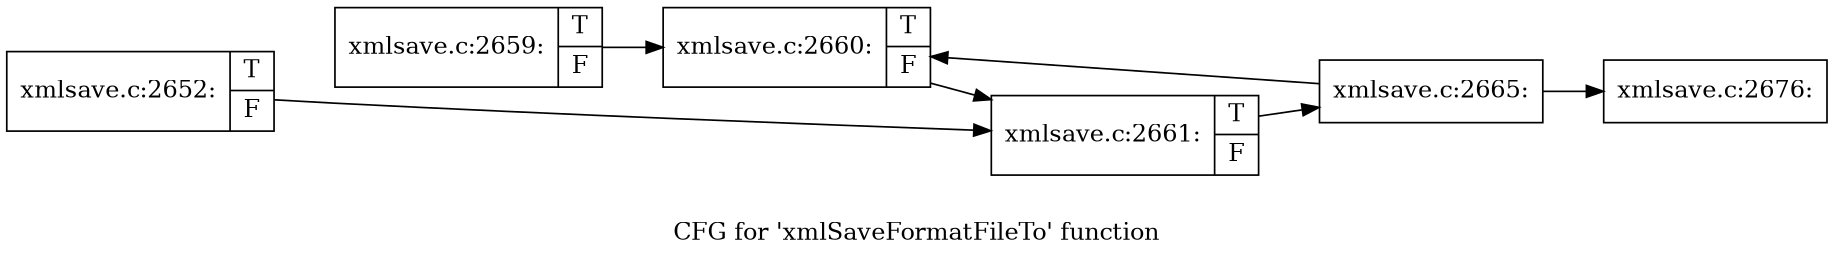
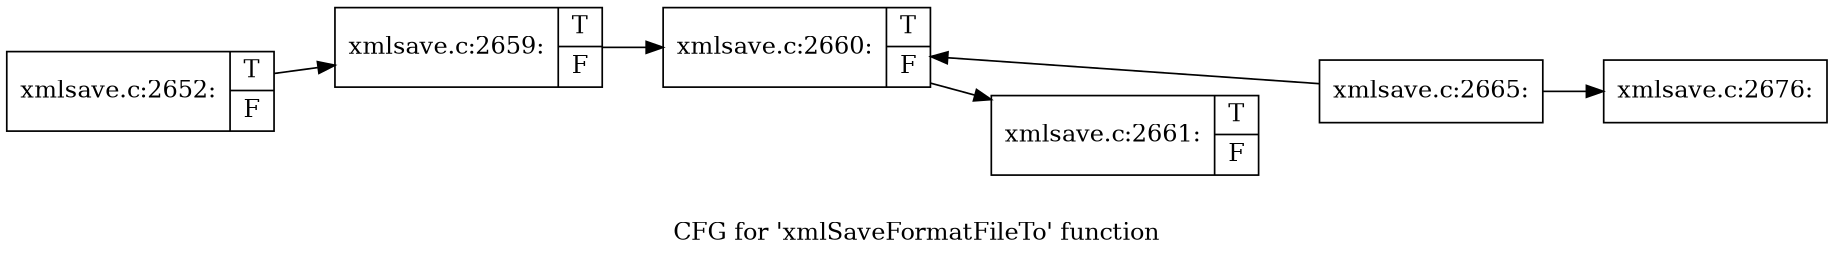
edge "xmlsave.c:2661:" -> "xmlsave.c:2665:": removed
edge "xmlsave.c:2652:" -> "xmlsave.c:2661:": now "xmlsave.c:2652:" -> "xmlsave.c:2659:"
